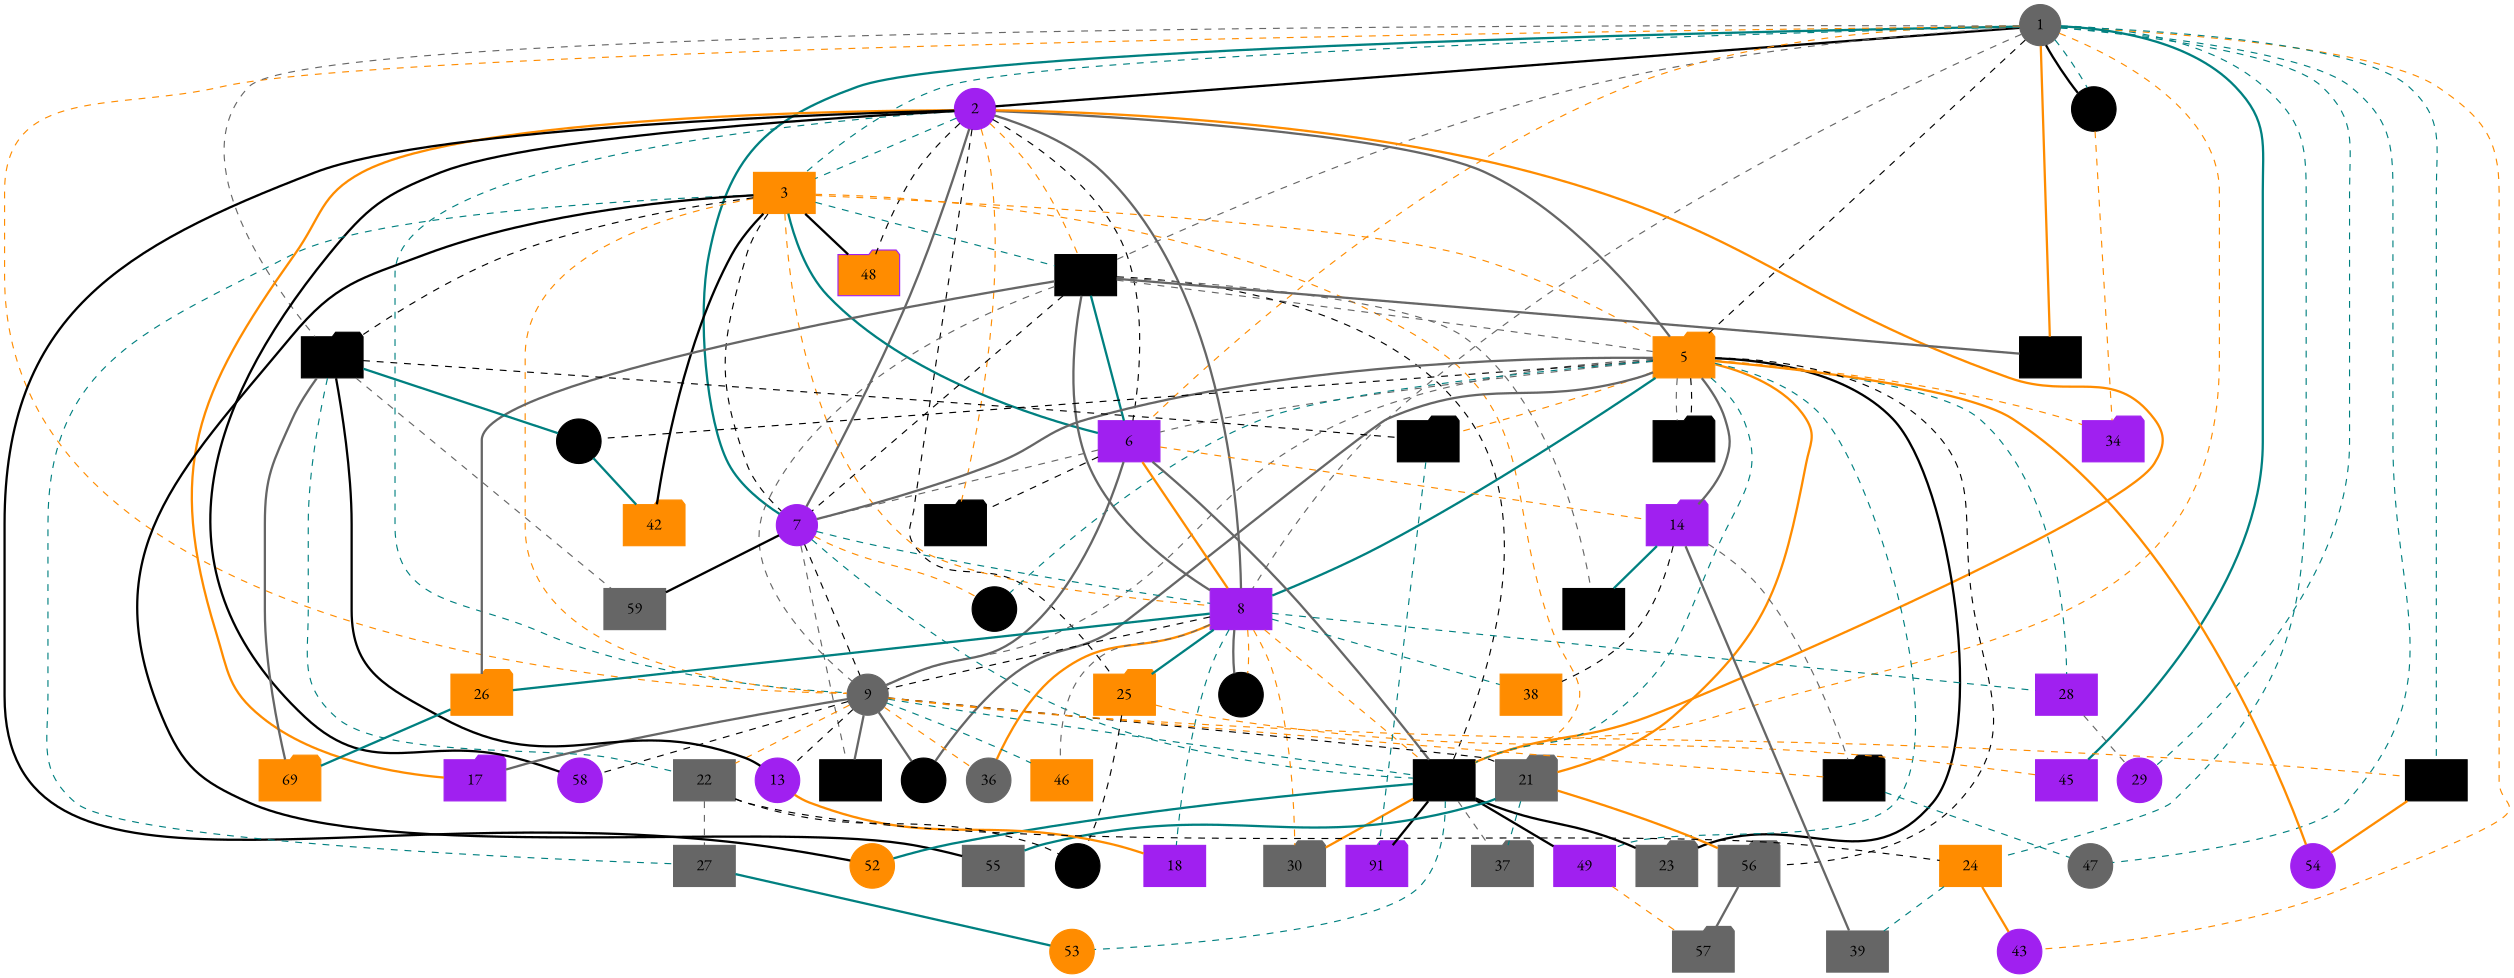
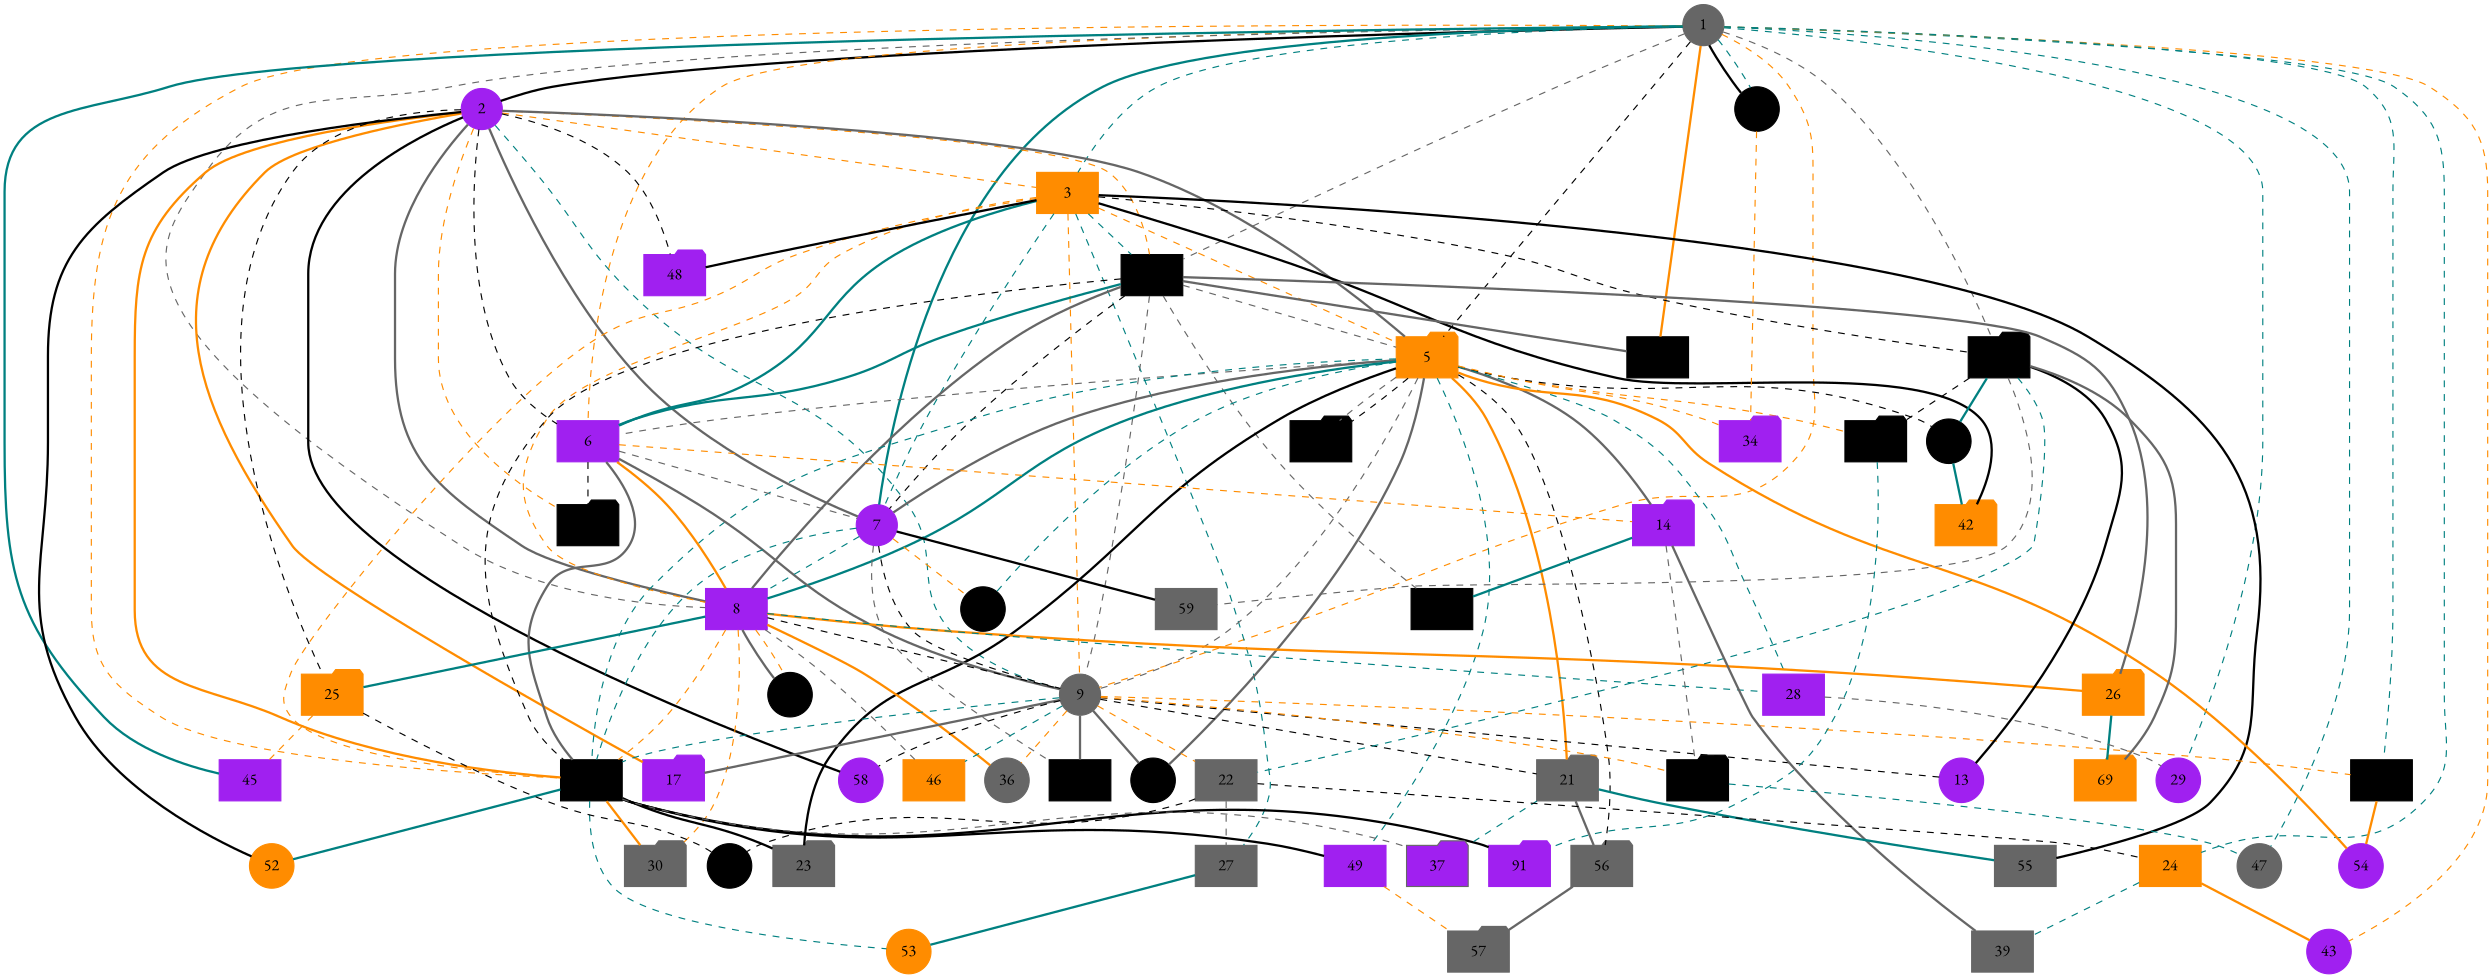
edge "2" -- "3": color teal -> darkorange
node "48": fillcolor darkorange -> purple
edge "3" -- "7": color black -> teal
edge "8" -- "26": color teal -> darkorange
node "38": removed
edge "21" -- "56": color darkorange -> gray40
node "18": removed
node "37": fillcolor gray40 -> purple
